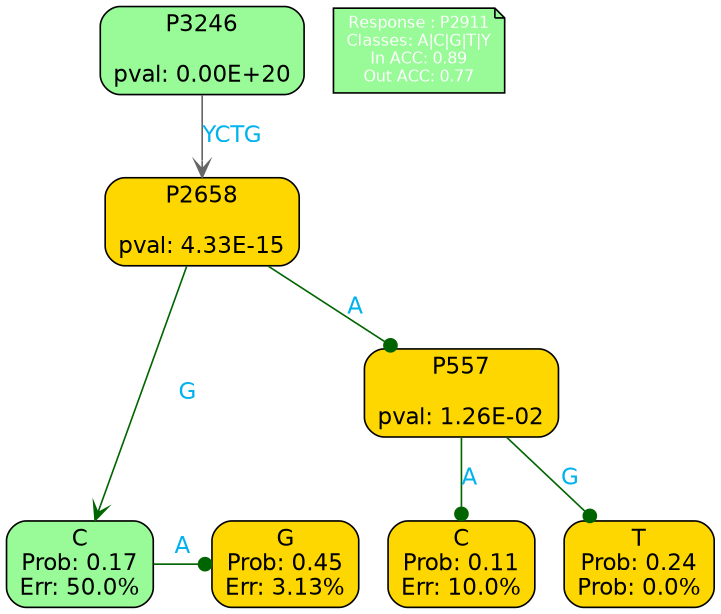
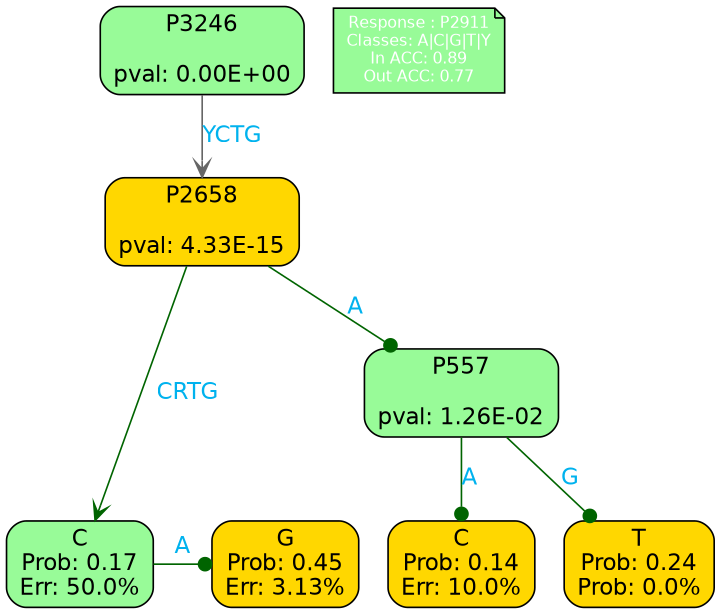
node "P3246 pval: 0.00E+20": label "P3246 pval: 0.00E+20" -> "P3246 pval: 0.00E+00"
edge "P2658 pval: 4.33E-15" -> "C Prob: 0.17 Err: 50.0%": label "G" -> "CRTG"
node "P557 pval: 1.26E-02": fillcolor gold -> palegreen
node "C Prob: 0.11 Err: 10.0%": label "C Prob: 0.11 Err: 10.0%" -> "C Prob: 0.14 Err: 10.0%"
